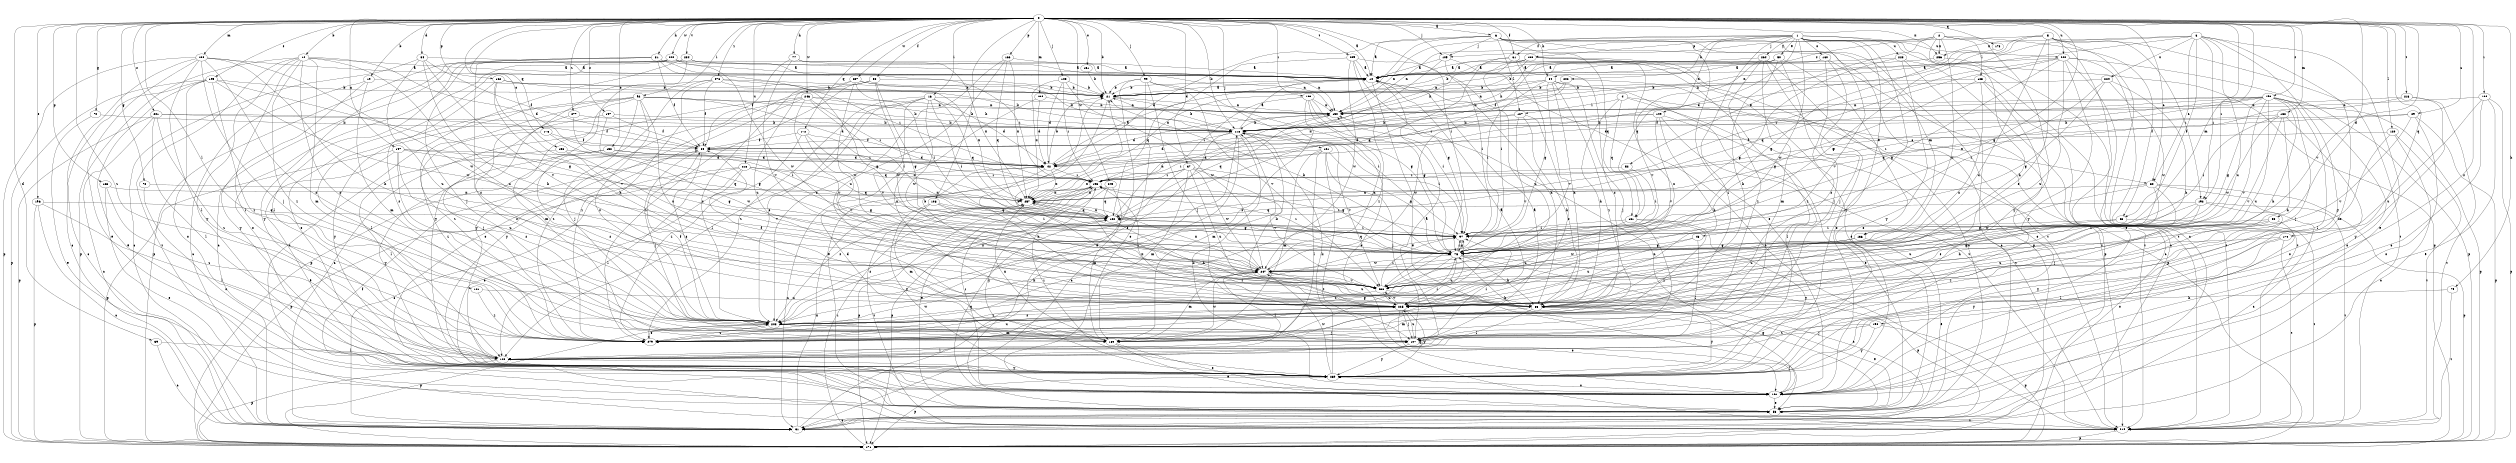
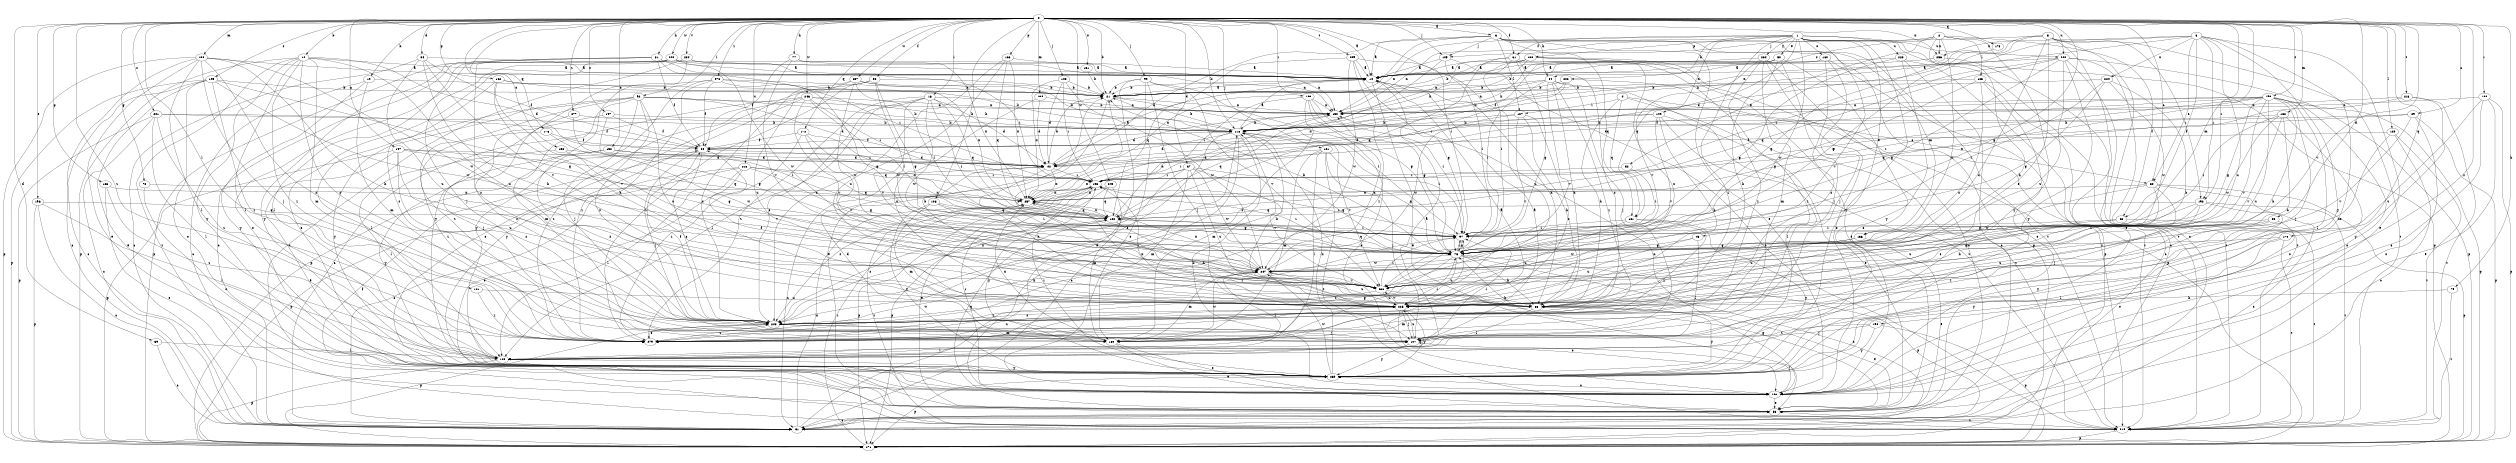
node "70": removed
